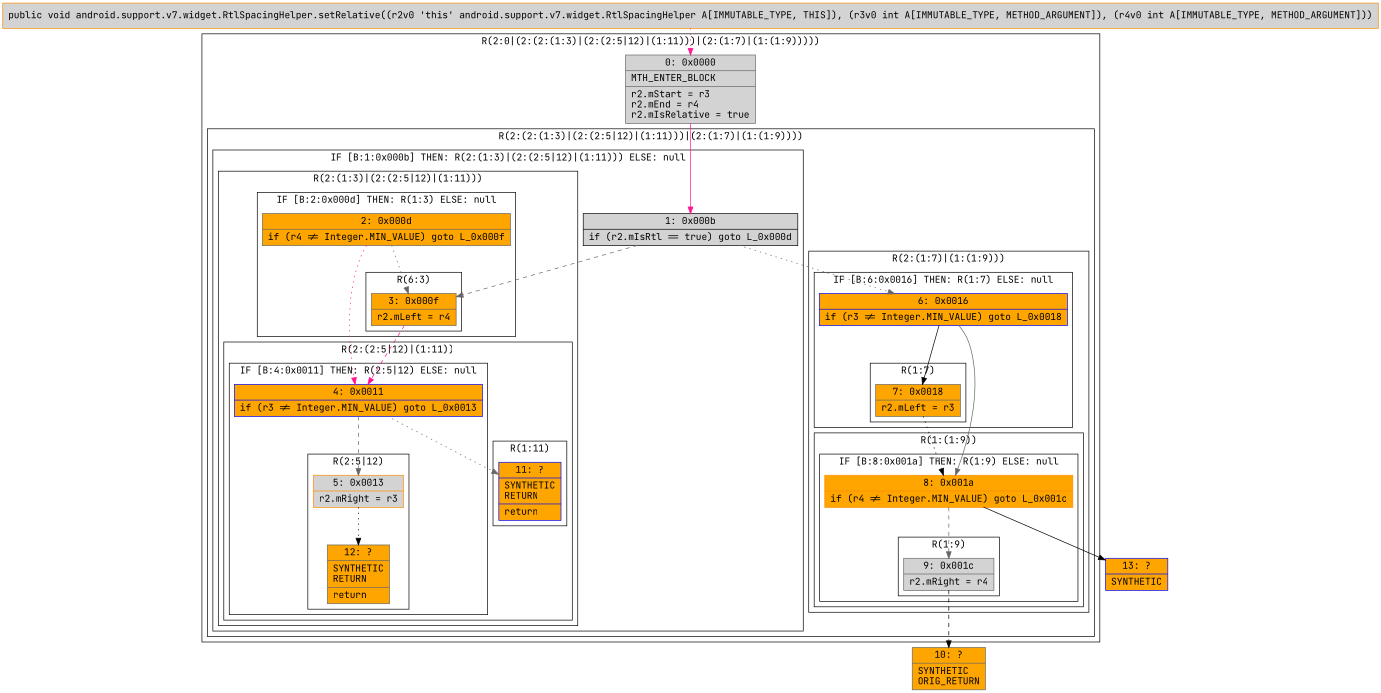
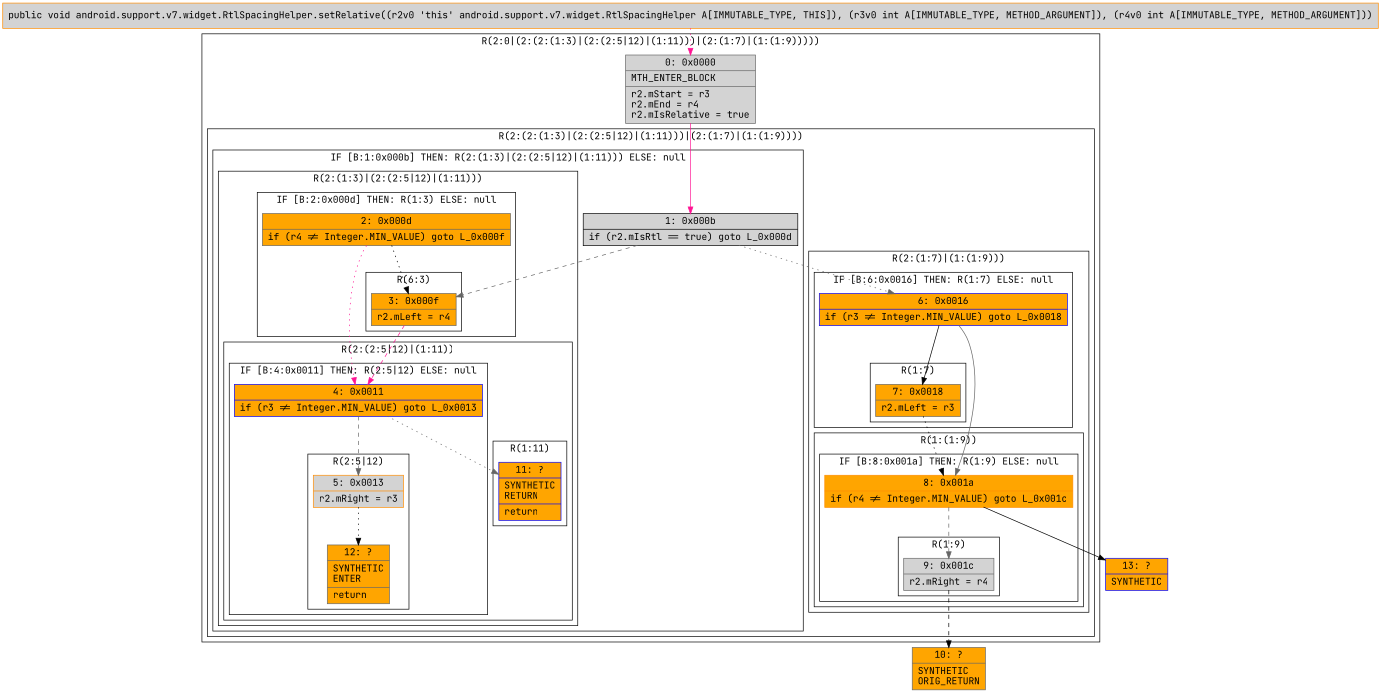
edge "2: 0x000d" -> "3: 0x000f": color gray40 -> black
node "12: ?": text "RETURN" -> "ENTER"
